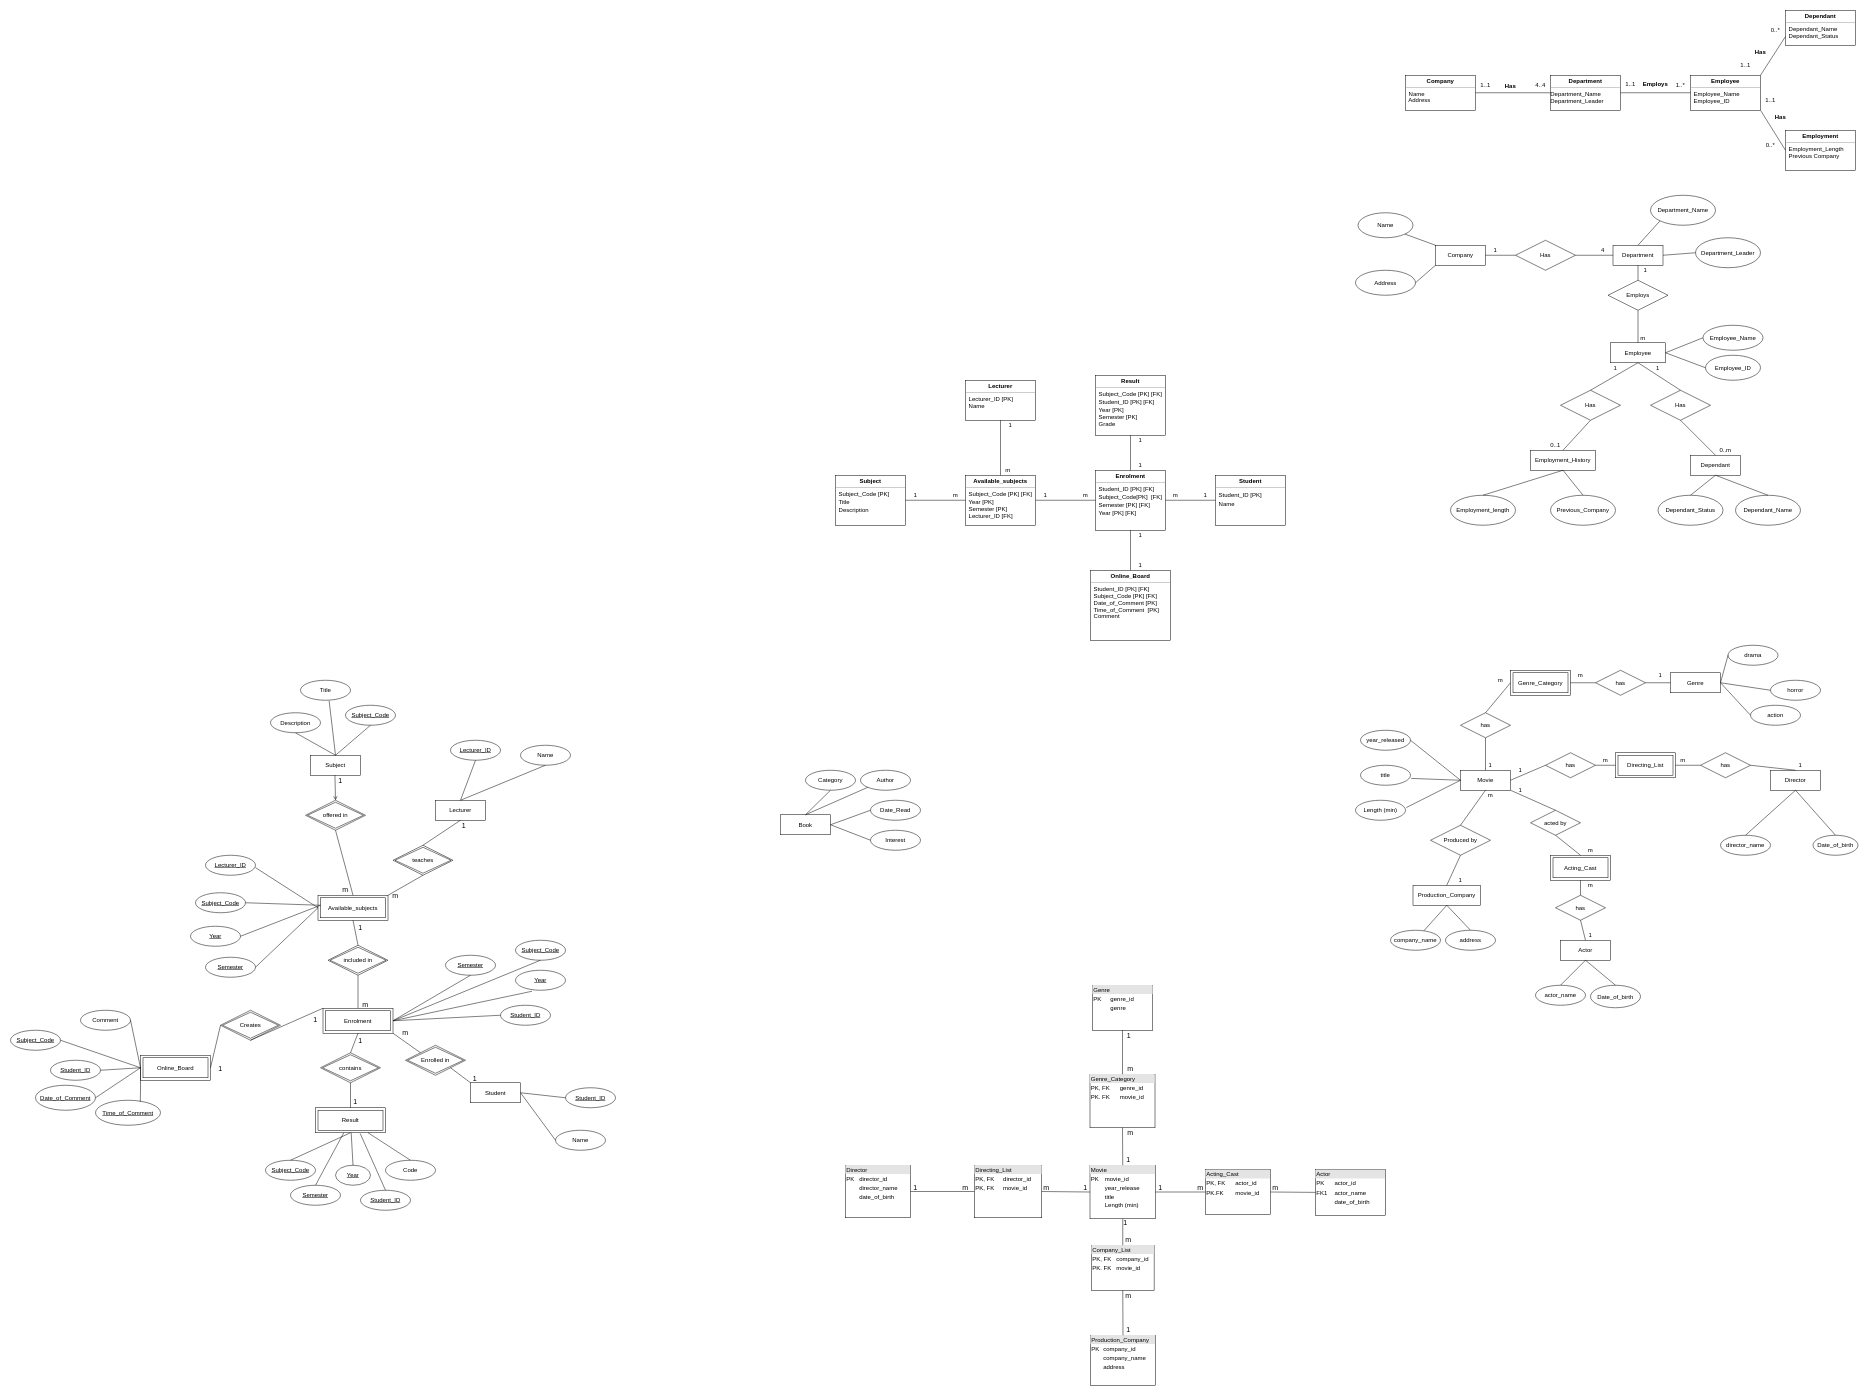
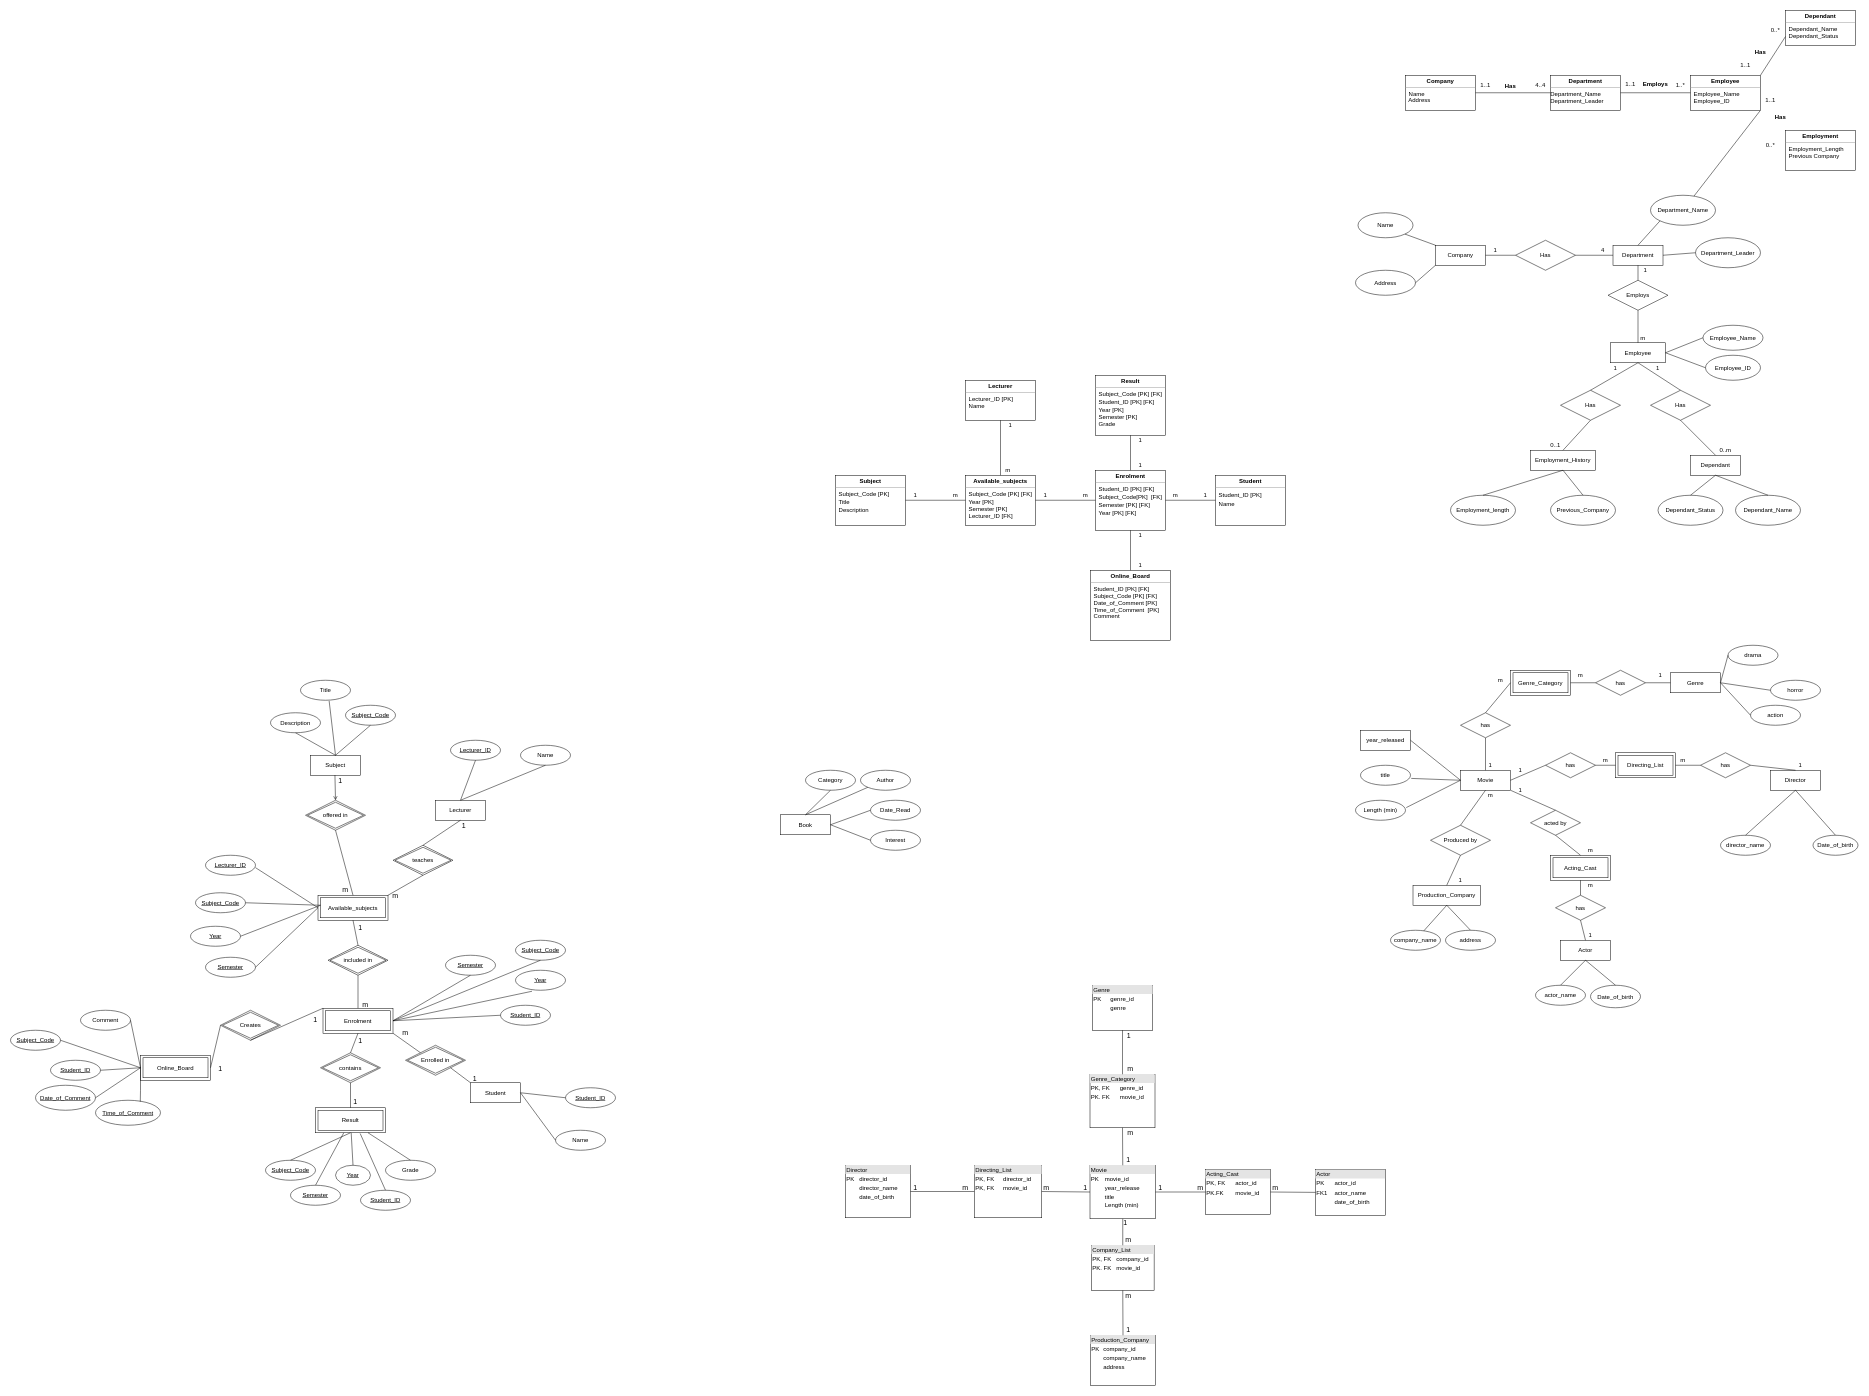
edge "Employee Employee_Name Employee_ID" -- "Employment Employment_Length Previous Company": now "Employee Employee_Name Employee_ID" -- "Department_Name"
node "year_released": shape ellipse -> rectangle
node "Code": label "Code" -> "Grade"
